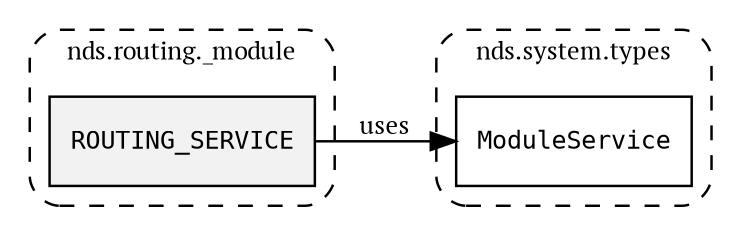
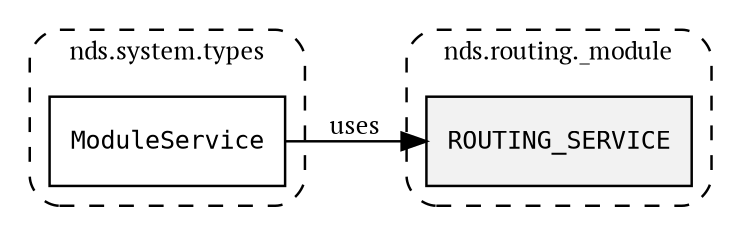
edge "ROUTING_SERVICE" -> "ModuleService": reversed
